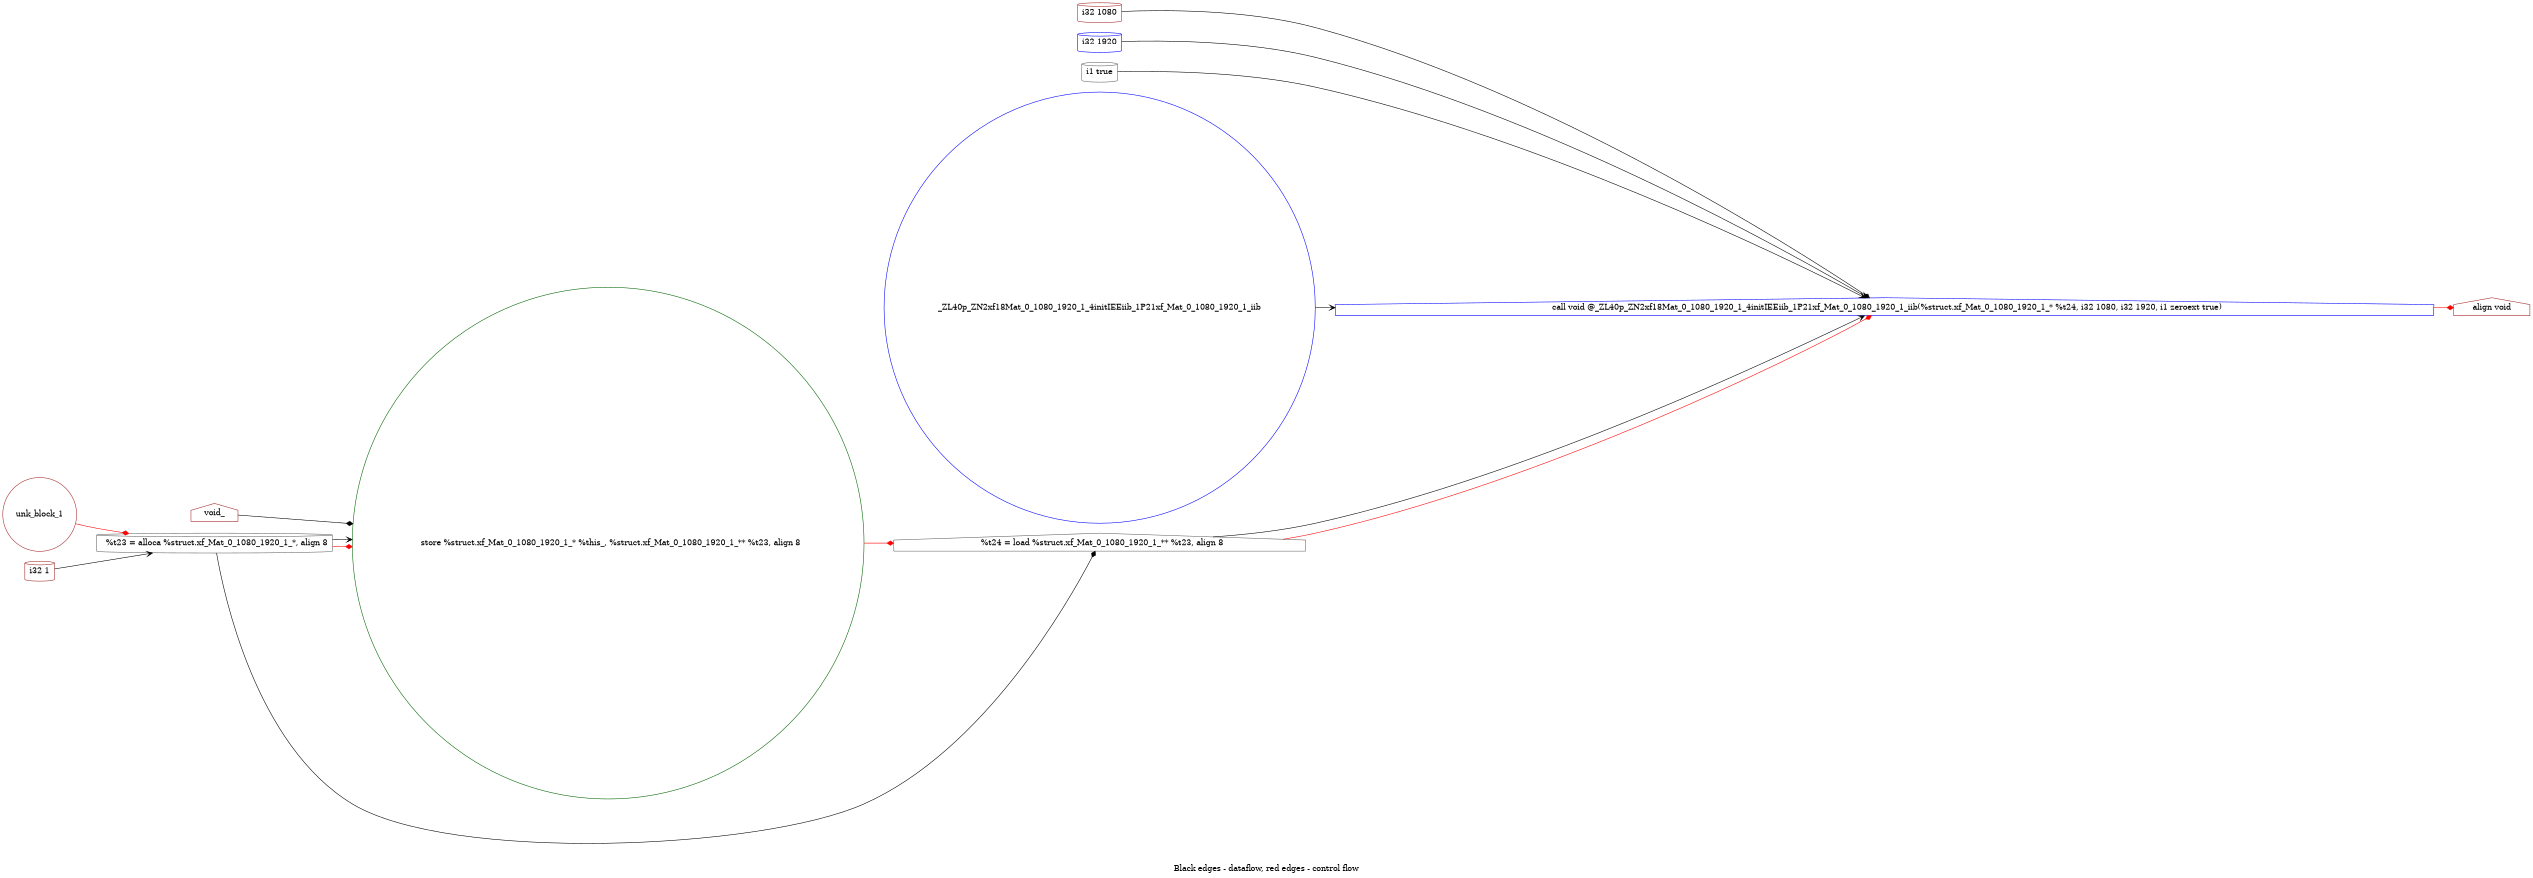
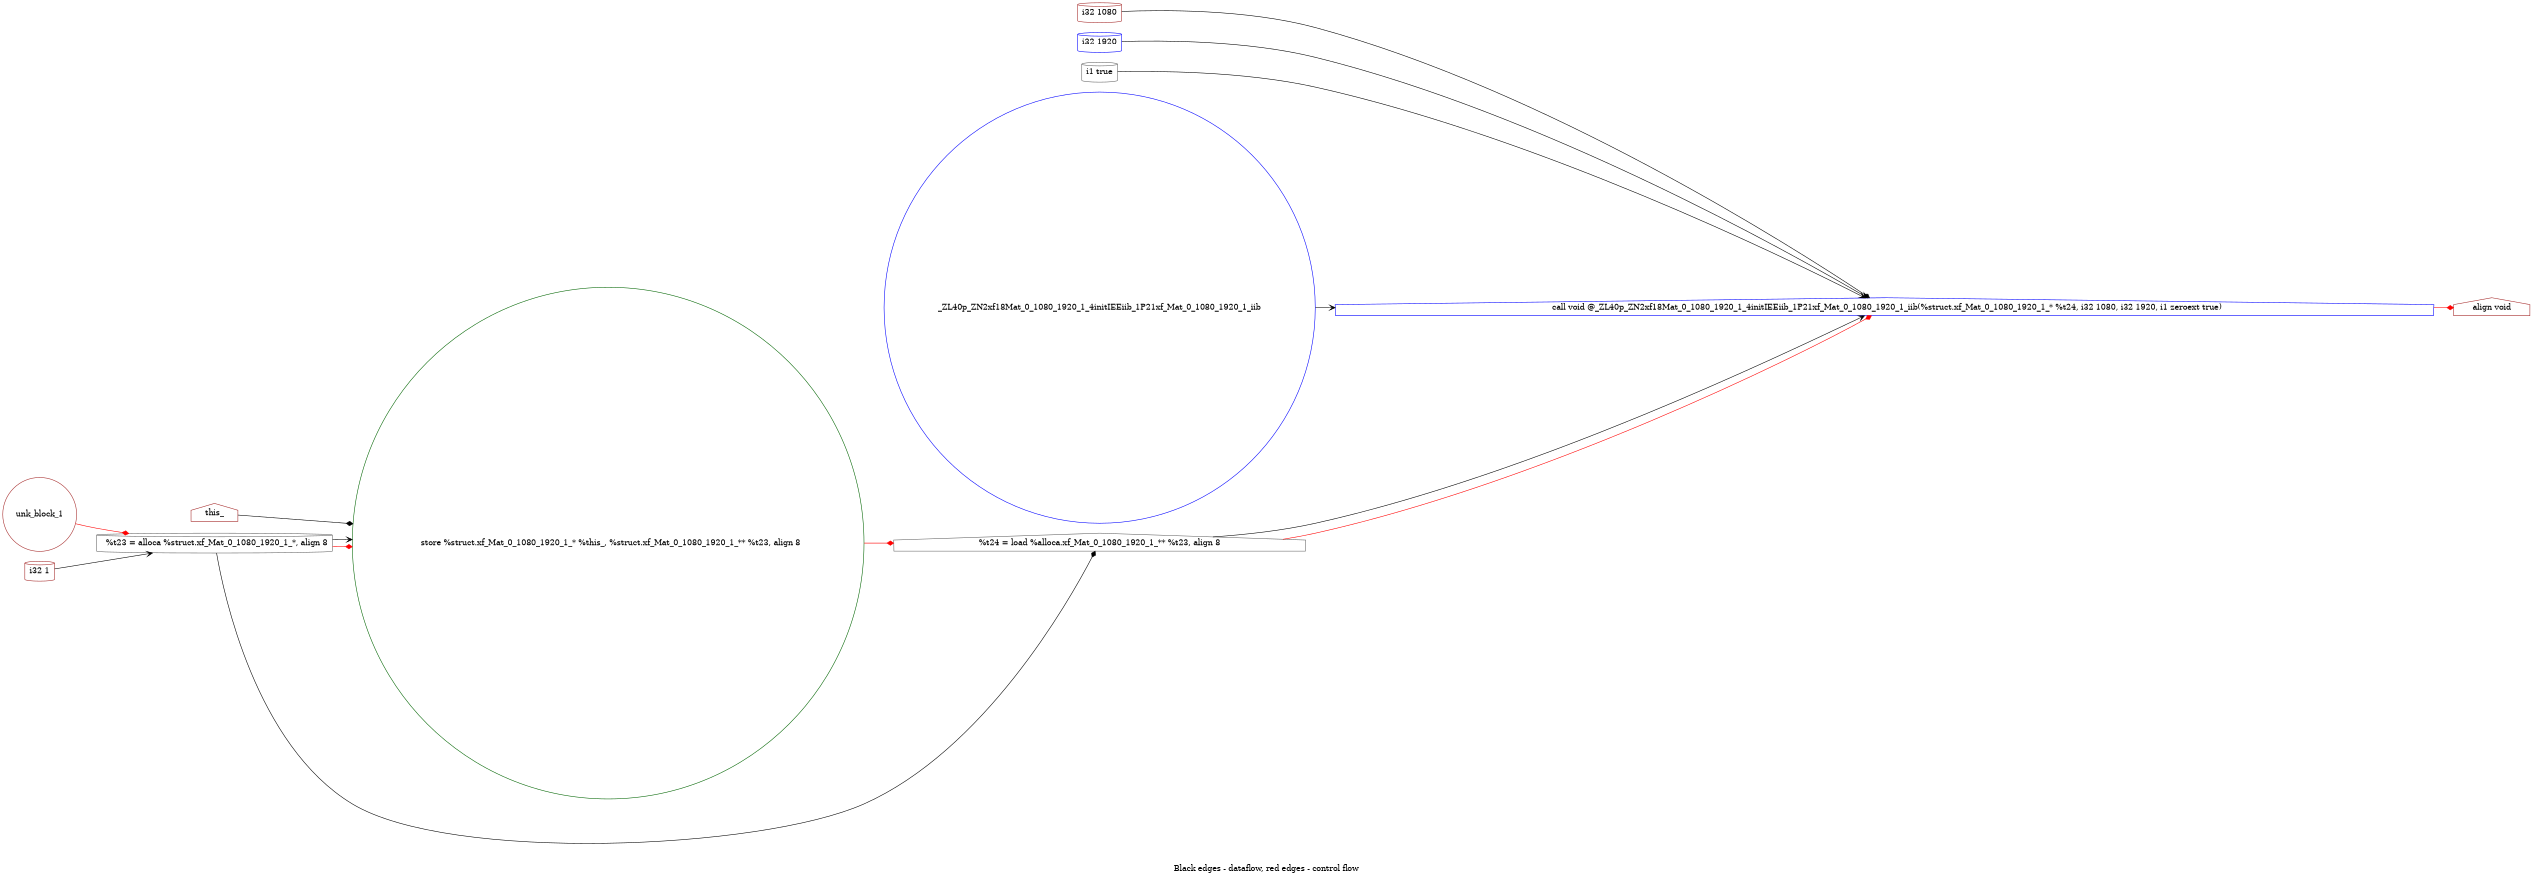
node "void_": label "void_" -> "this_"
node "%t24 = load %struct.xf_Mat_0_1080_1920_1_** %t23, align 8": label "%t24 = load %struct.xf_Mat_0_1080_1920_1_** %t23, align 8" -> "%t24 = load %alloca.xf_Mat_0_1080_1920_1_** %t23, align 8"
